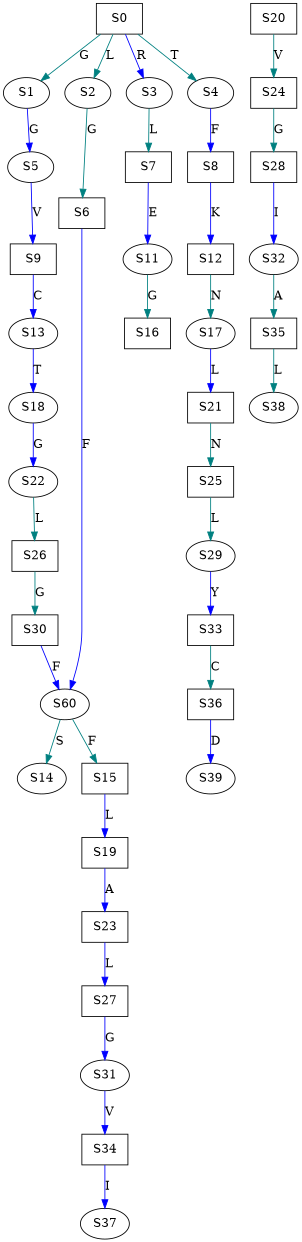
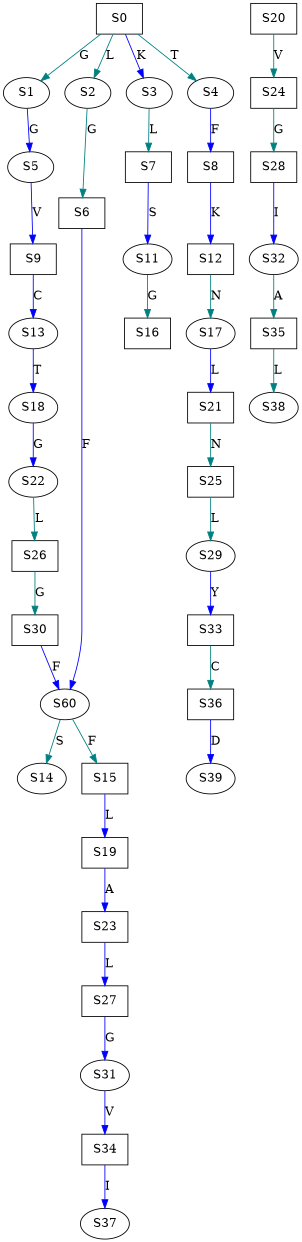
edge "S0" -> "S3": label "R" -> "K"
edge "S7" -> "S11": label "E" -> "S"
